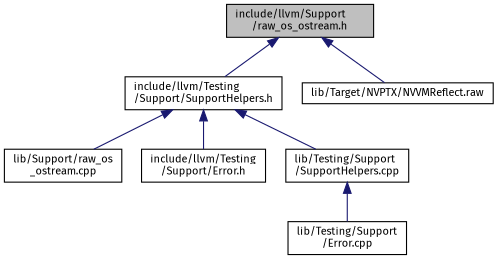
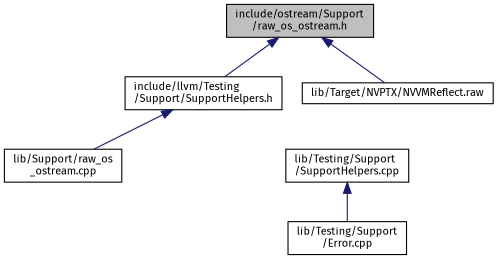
node "include/llvm/Support /raw_os_ostream.h": label "include/llvm/Support /raw_os_ostream.h" -> "include/ostream/Support /raw_os_ostream.h"
edge "lib/Testing/Support /SupportHelpers.cpp" -> "include/llvm/Testing /Support/SupportHelpers.h": removed
node "include/llvm/Testing /Support/Error.h": removed
